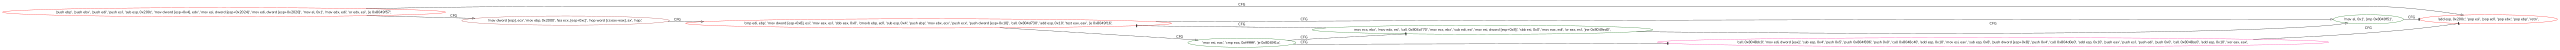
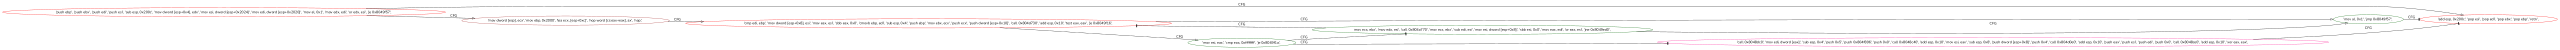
node "'mov al, 0x1', 'jmp 0x8049f51',": label "'mov al, 0x1', 'jmp 0x8049f51'," -> "'mov al, 0x1', 'jmp 0x8049f57',"
